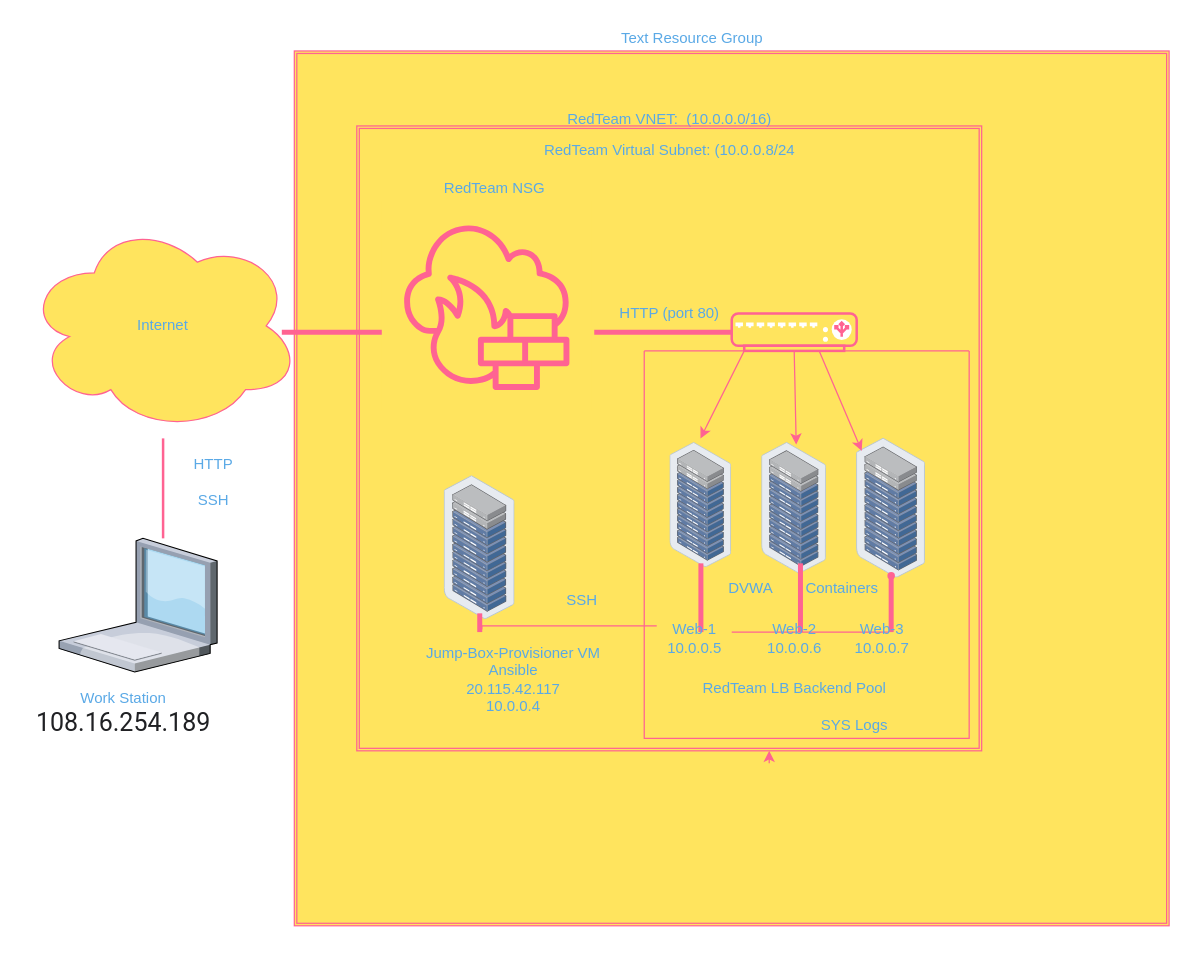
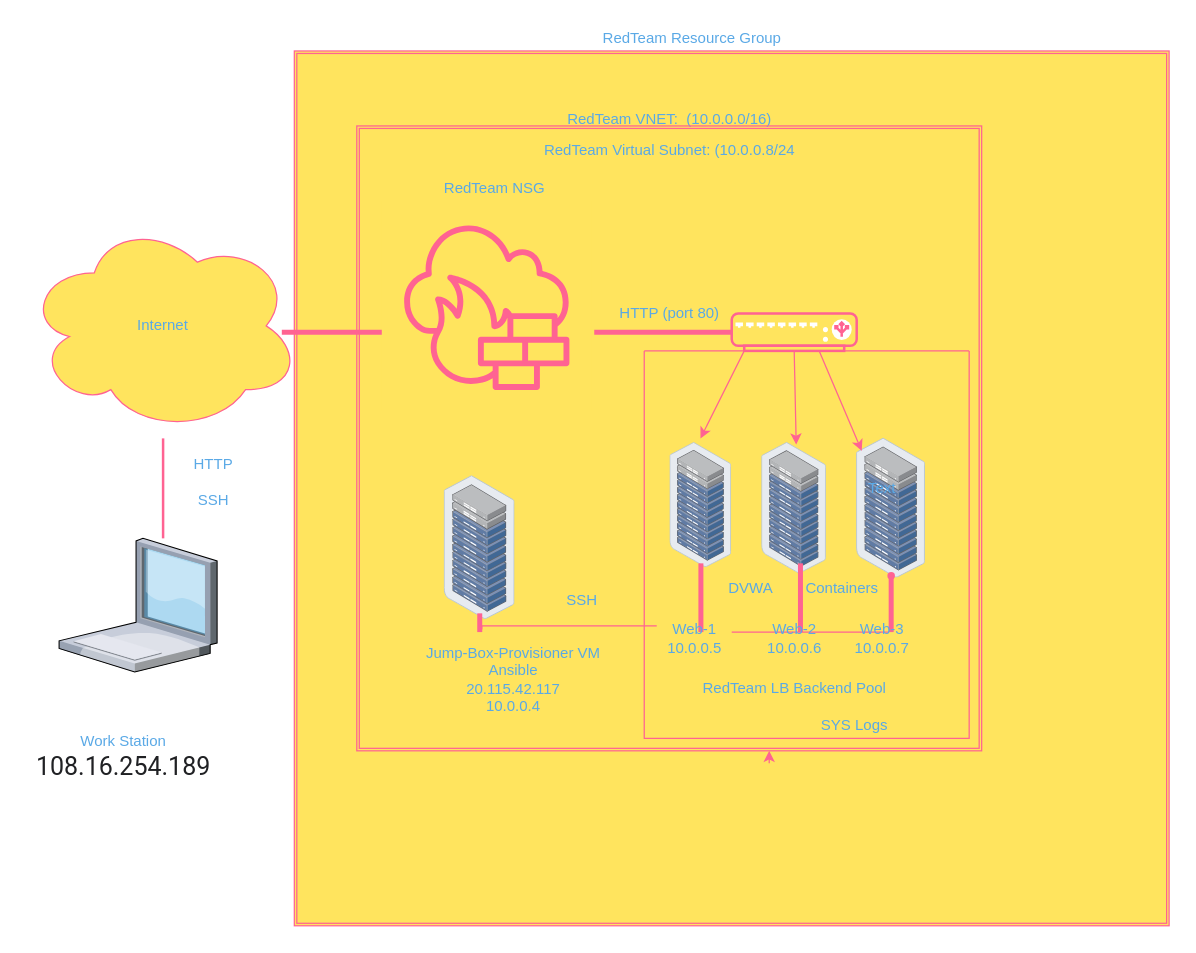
node "Text Resource Group": label "Text Resource Group" -> "RedTeam Resource Group"
node "Text": added
node "Work Station 108.16.254.189": moved (123, 713) -> (123, 757)
